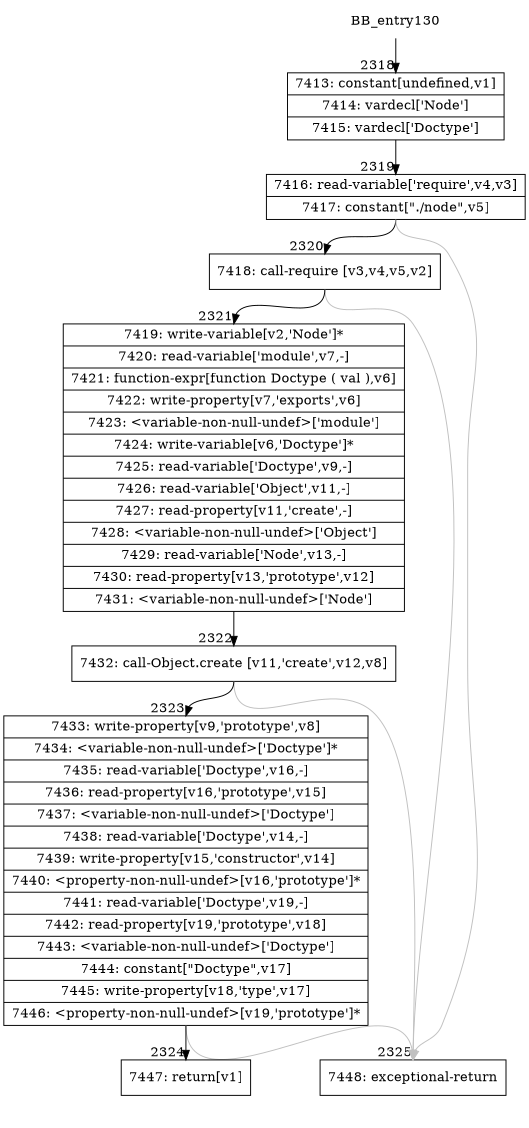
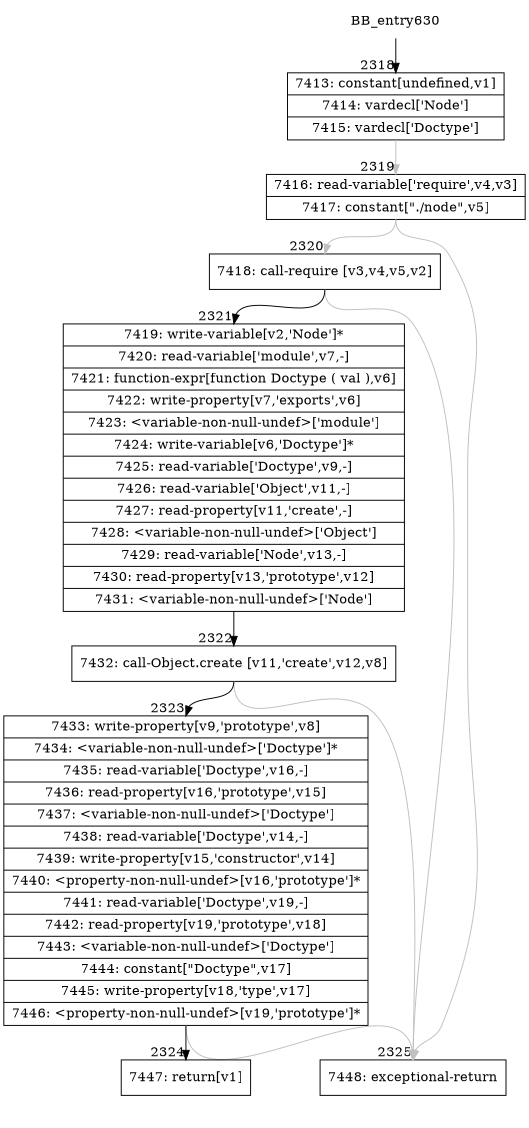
node "BB_entry130": label "BB_entry130" -> "BB_entry630"
edge "7413: constant[undefined,v1]" -> "7416: read-variable['require',v4,v3]": color black -> gray
edge "7416: read-variable['require',v4,v3]" -> "7418: call-require [v3,v4,v5,v2]": color black -> gray
